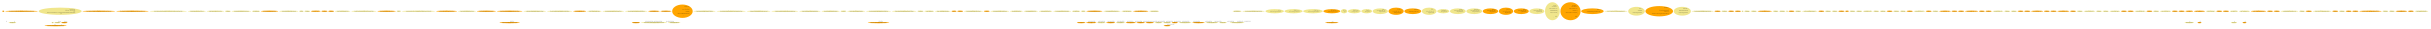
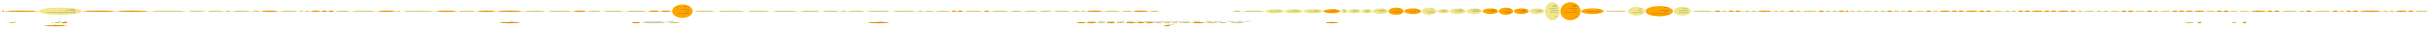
node "this.ValidateCsrfToken()": fillcolor orange -> khaki
